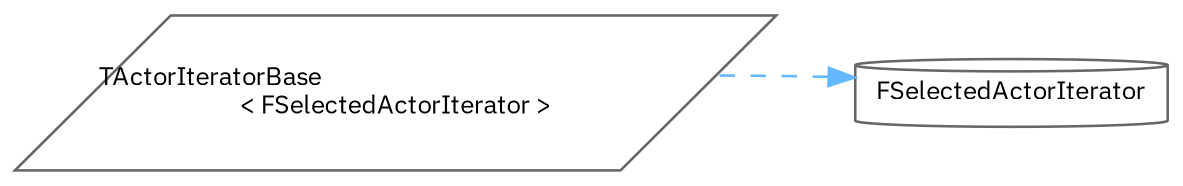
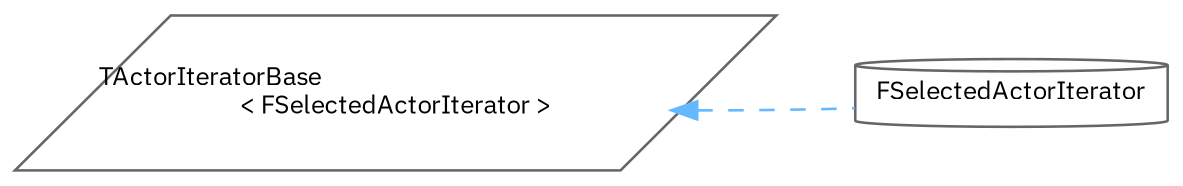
edge "TActorIteratorBase < FSelectedActorIterator >" -> "FSelectedActorIterator": reversed
